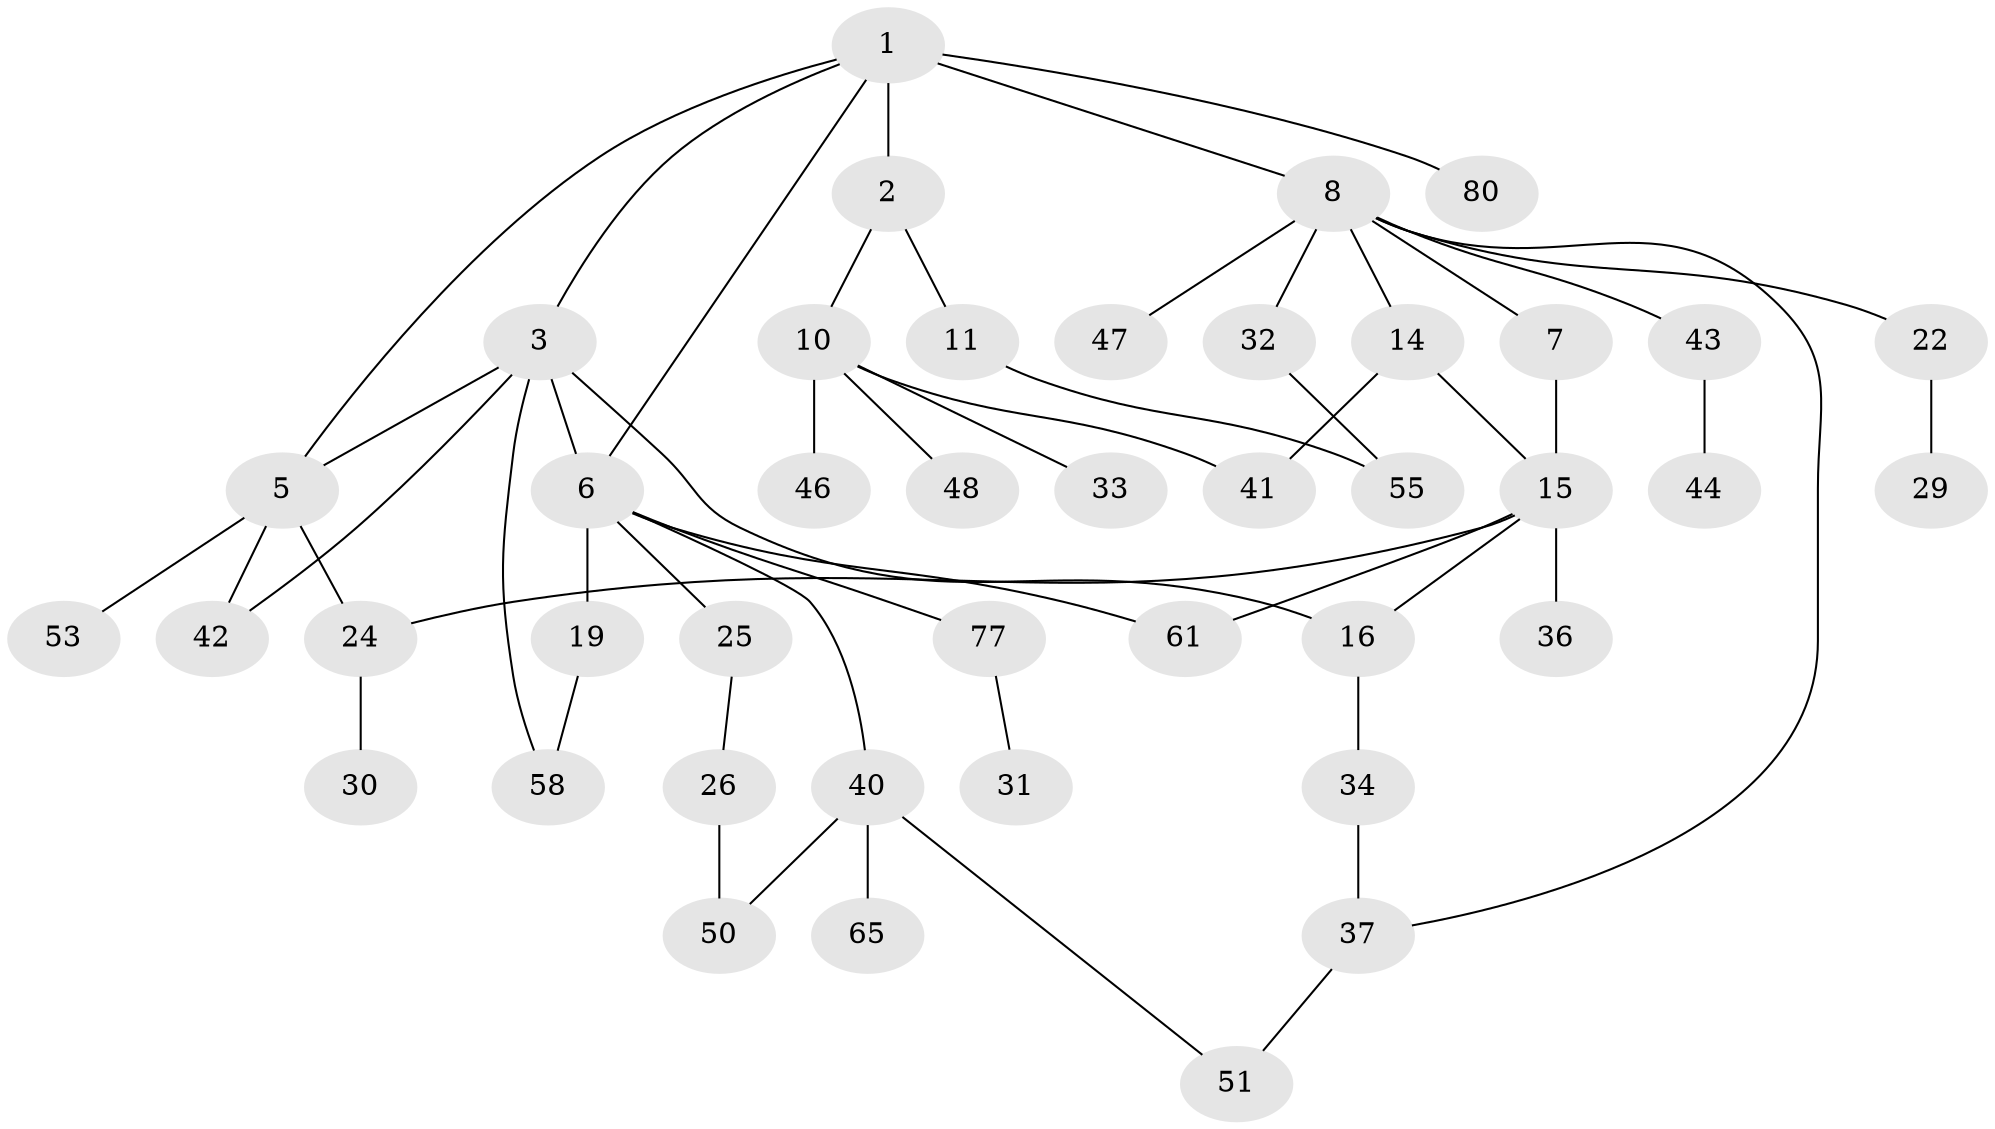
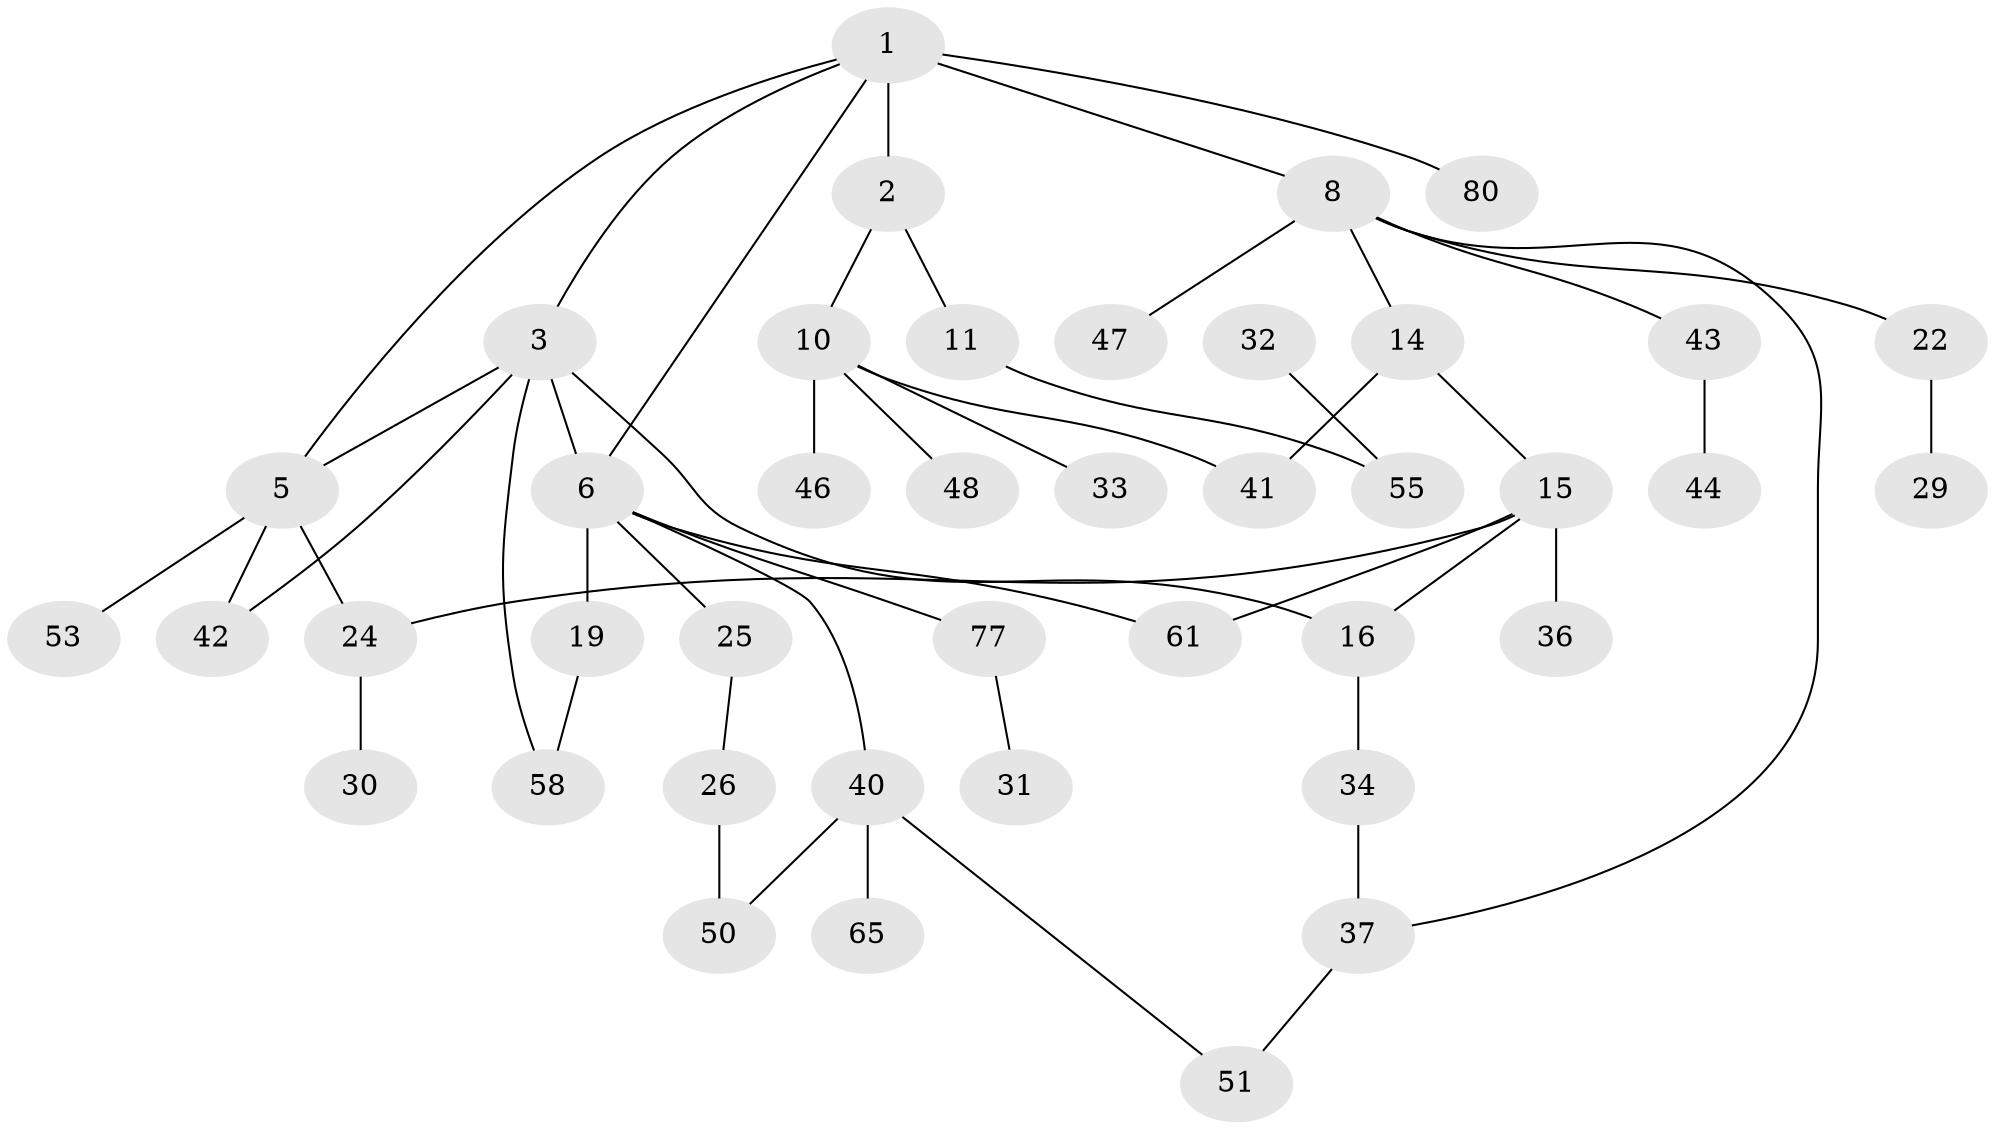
edge "8" -- "32": removed
node "7": removed
